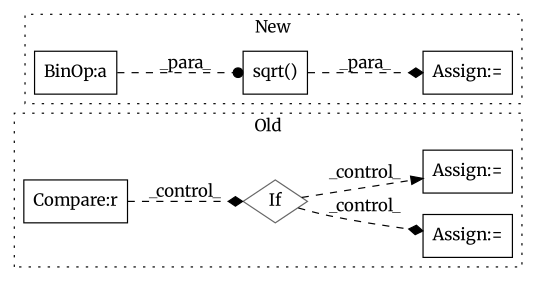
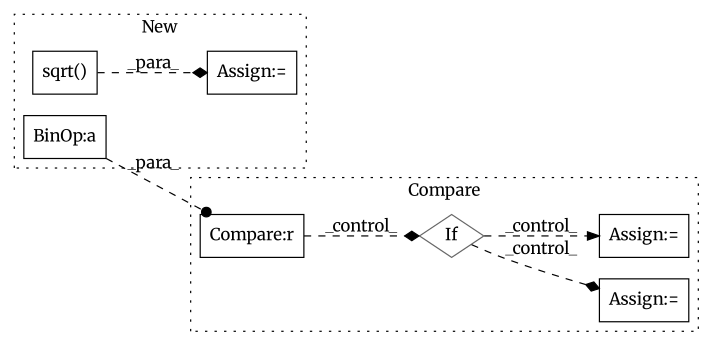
edge "BinOp:a" -> "sqrt()": now "BinOp:a" -> "Compare:r"
cluster "Old": label "Old" -> "Compare"
